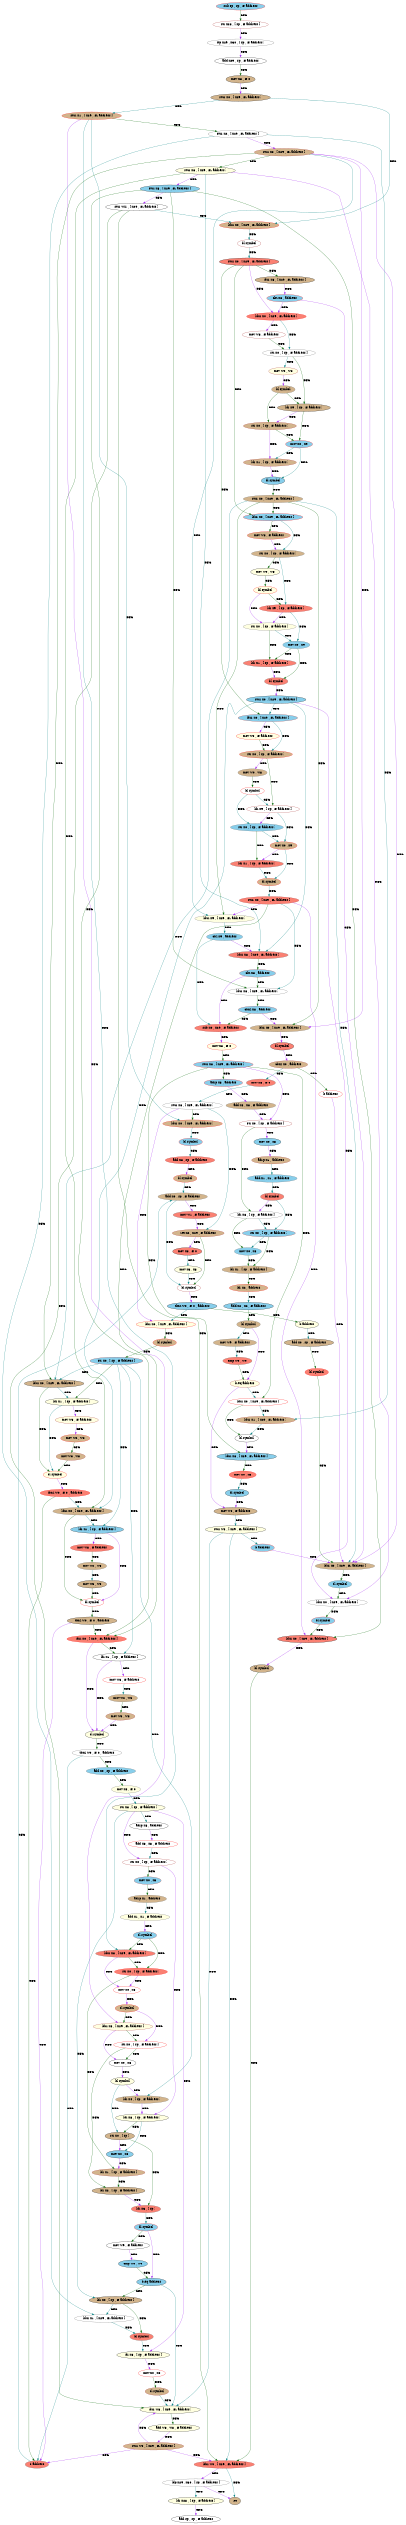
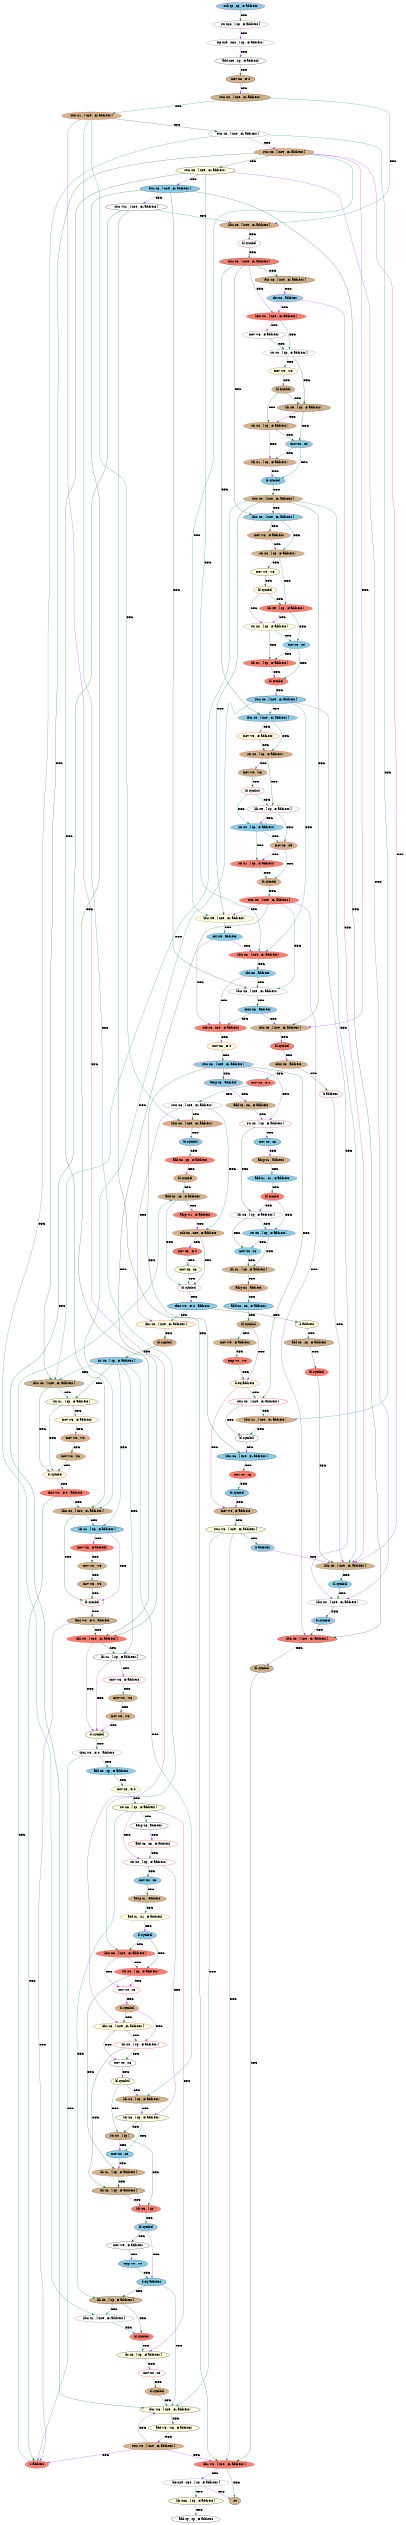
edge "cbz x9 , address" -> "sub x0 , x29 , # address": color teal -> purple
node "mov w1 , # address": label "mov w1 , # address" -> "adrp w1 , # address"
node "ret x2 , x29 , # address": label "ret x2 , x29 , # address" -> "sub x2 , x29 , # address"
node "ldr x2 , address": label "ldr x2 , address" -> "adrp x2 , address"
